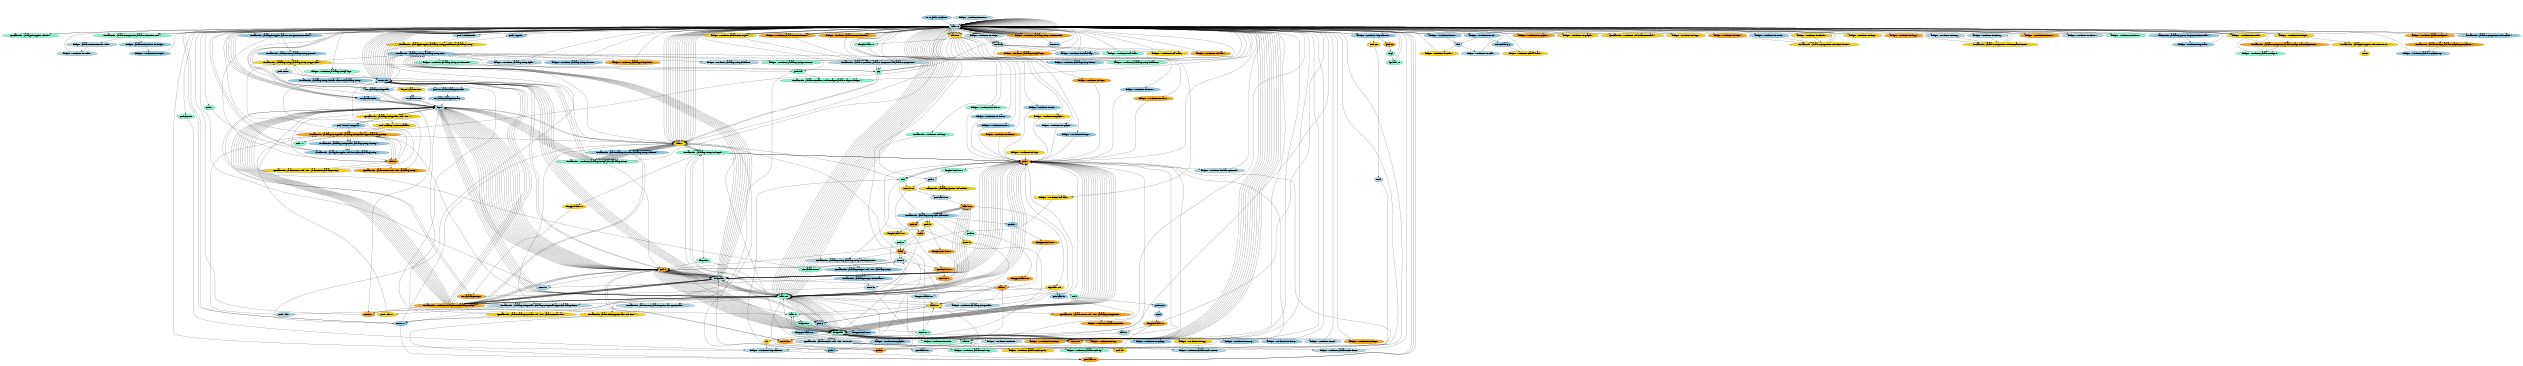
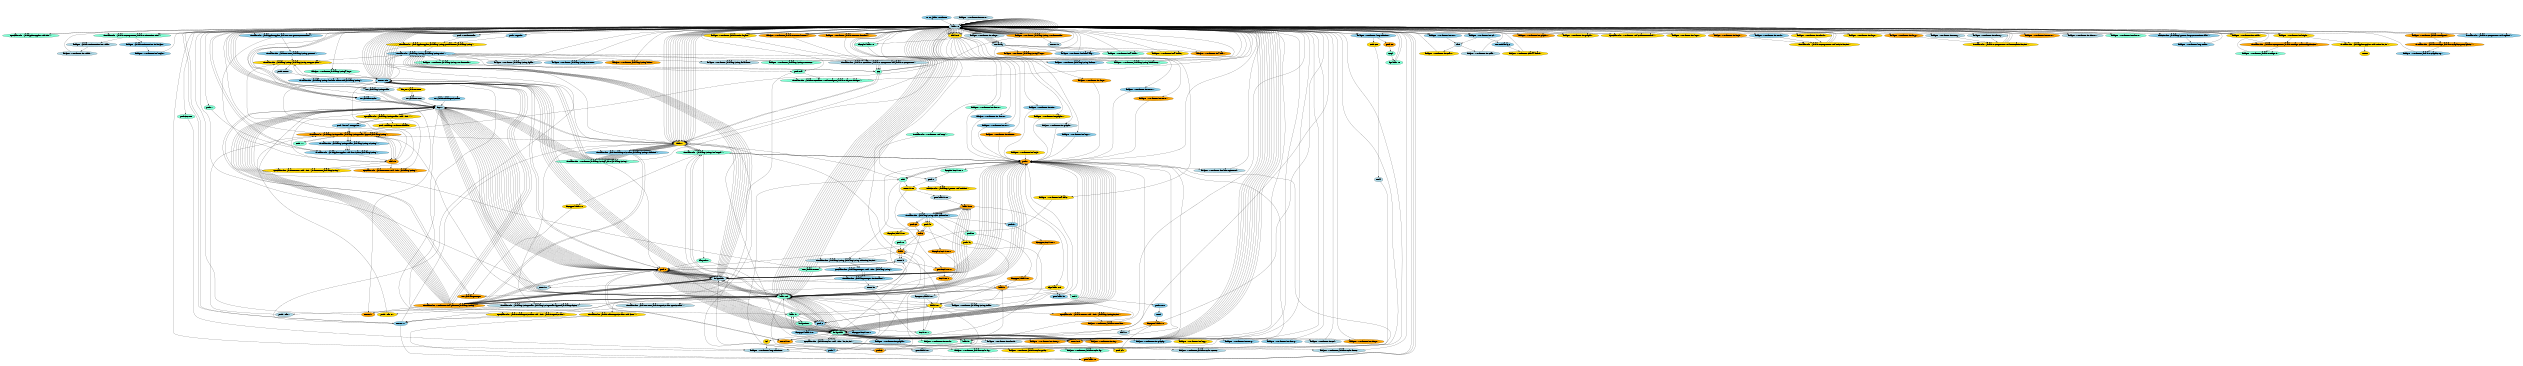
node "goto new java.io.DataInputStream": removed
